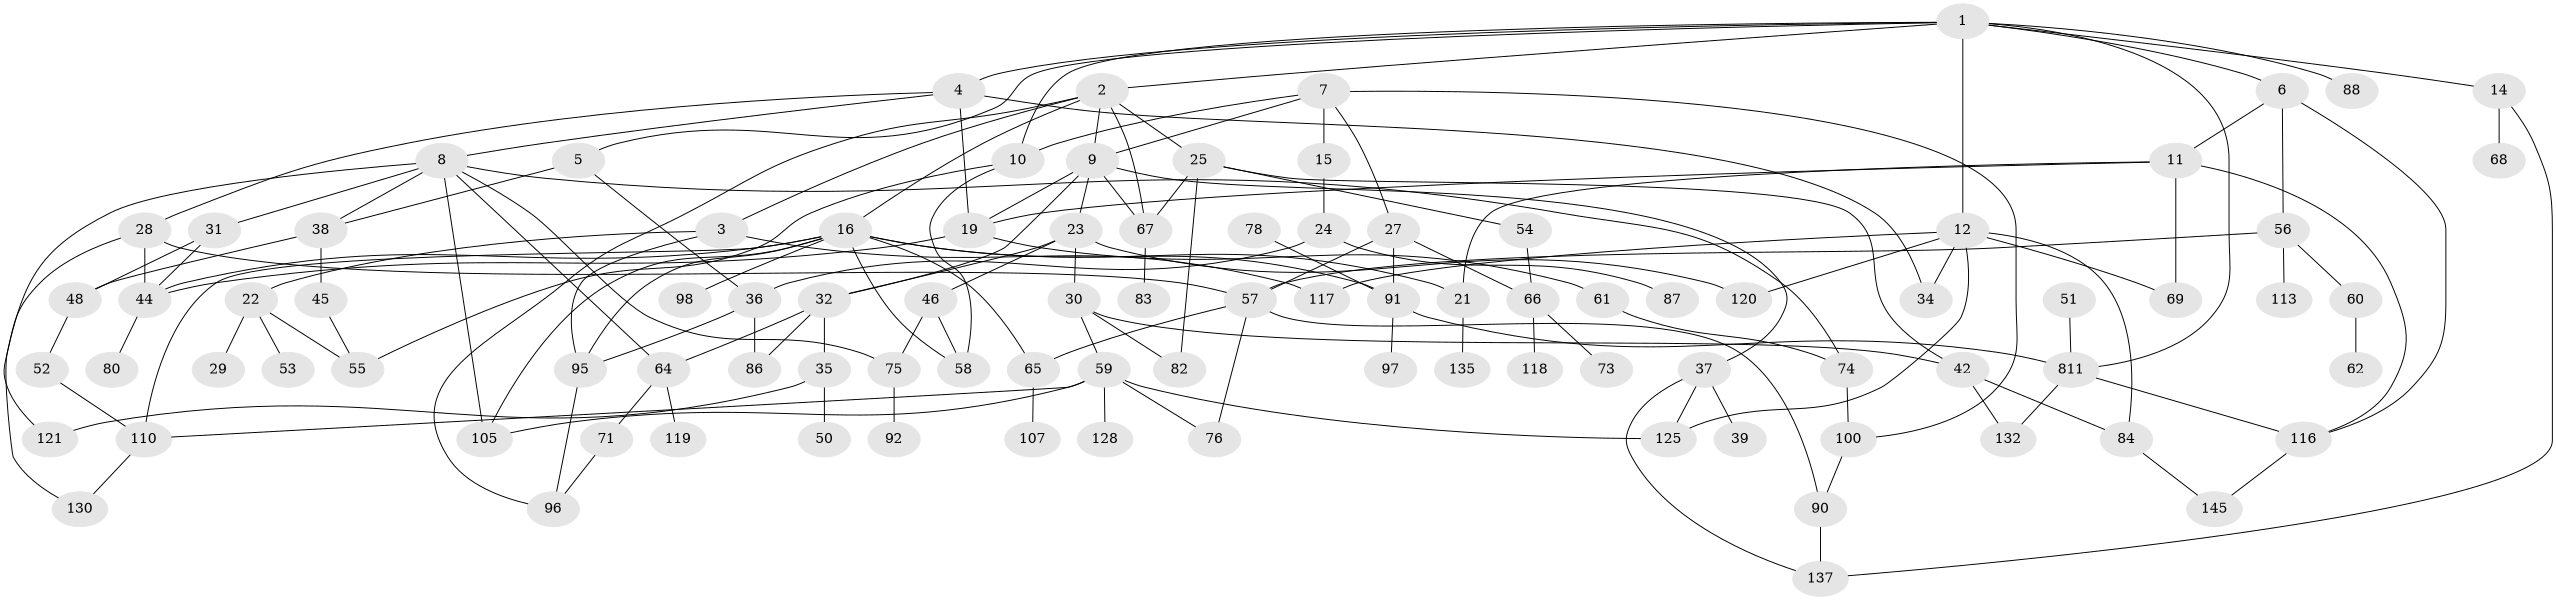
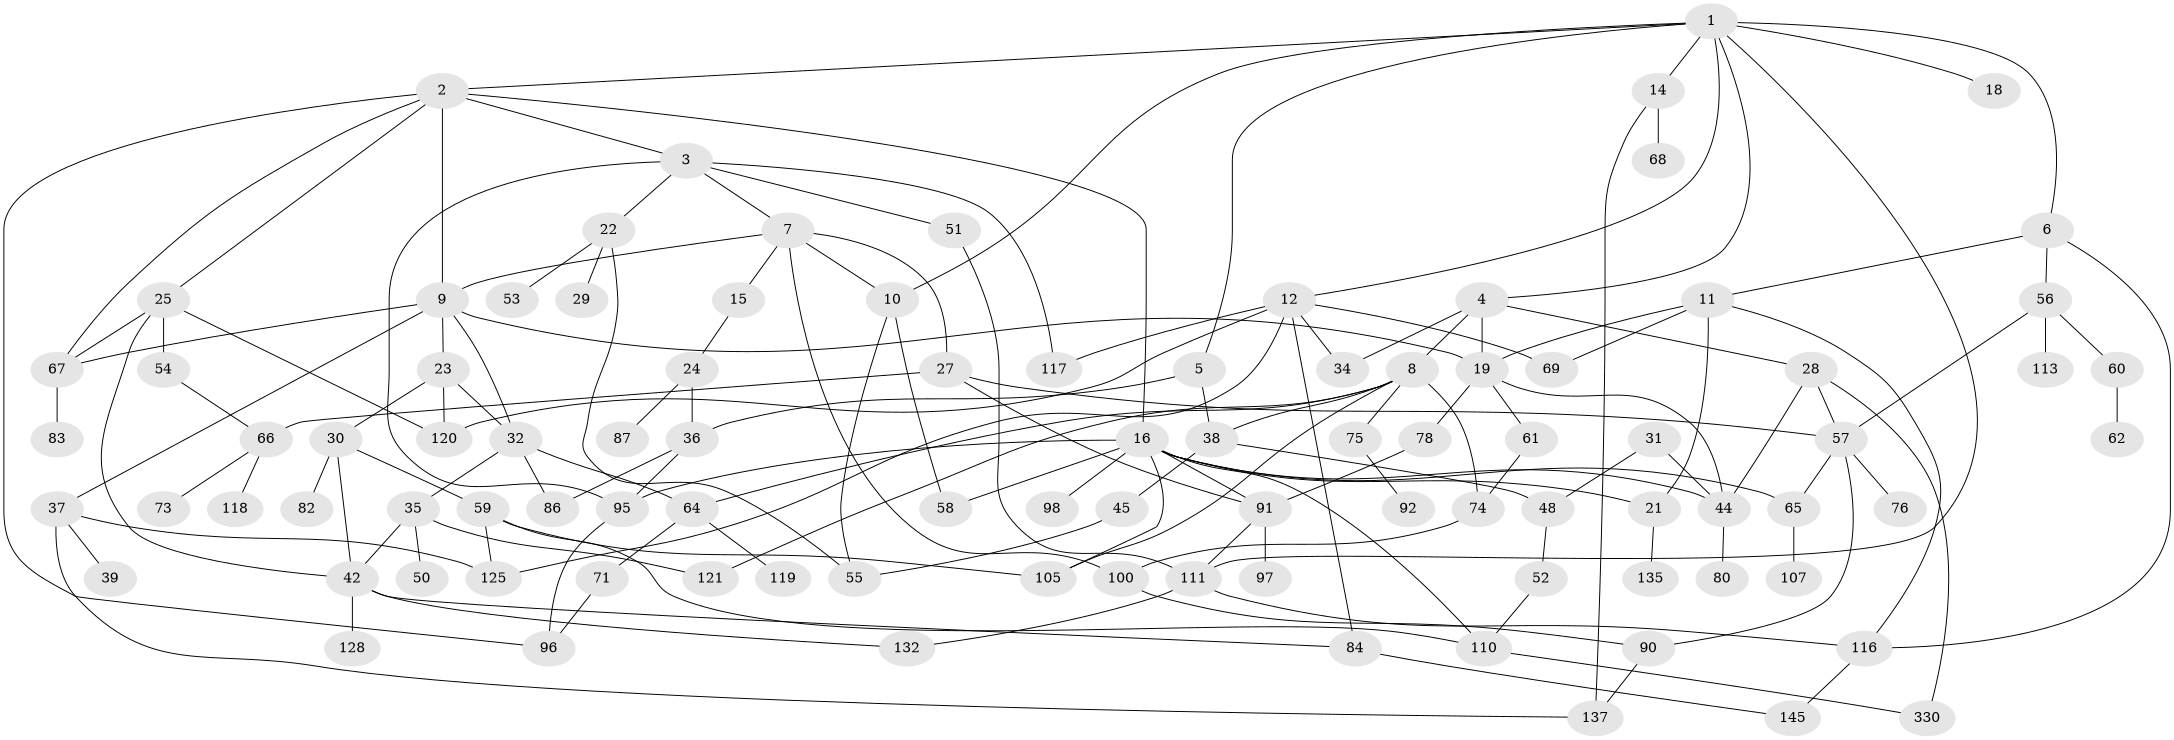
node "88": label "88" -> "18"
edge "8" -- "31": removed
edge "3" -- "7": added
edge "3" -- "51": added
edge "25" -- "82": now "25" -- "120"
node "46": removed
node "811": label "811" -> "111"
edge "19" -- "78": added
edge "59" -- "128": now "42" -- "128"
edge "59" -- "76": removed
node "130": label "130" -> "330"
edge "35" -- "42": added
